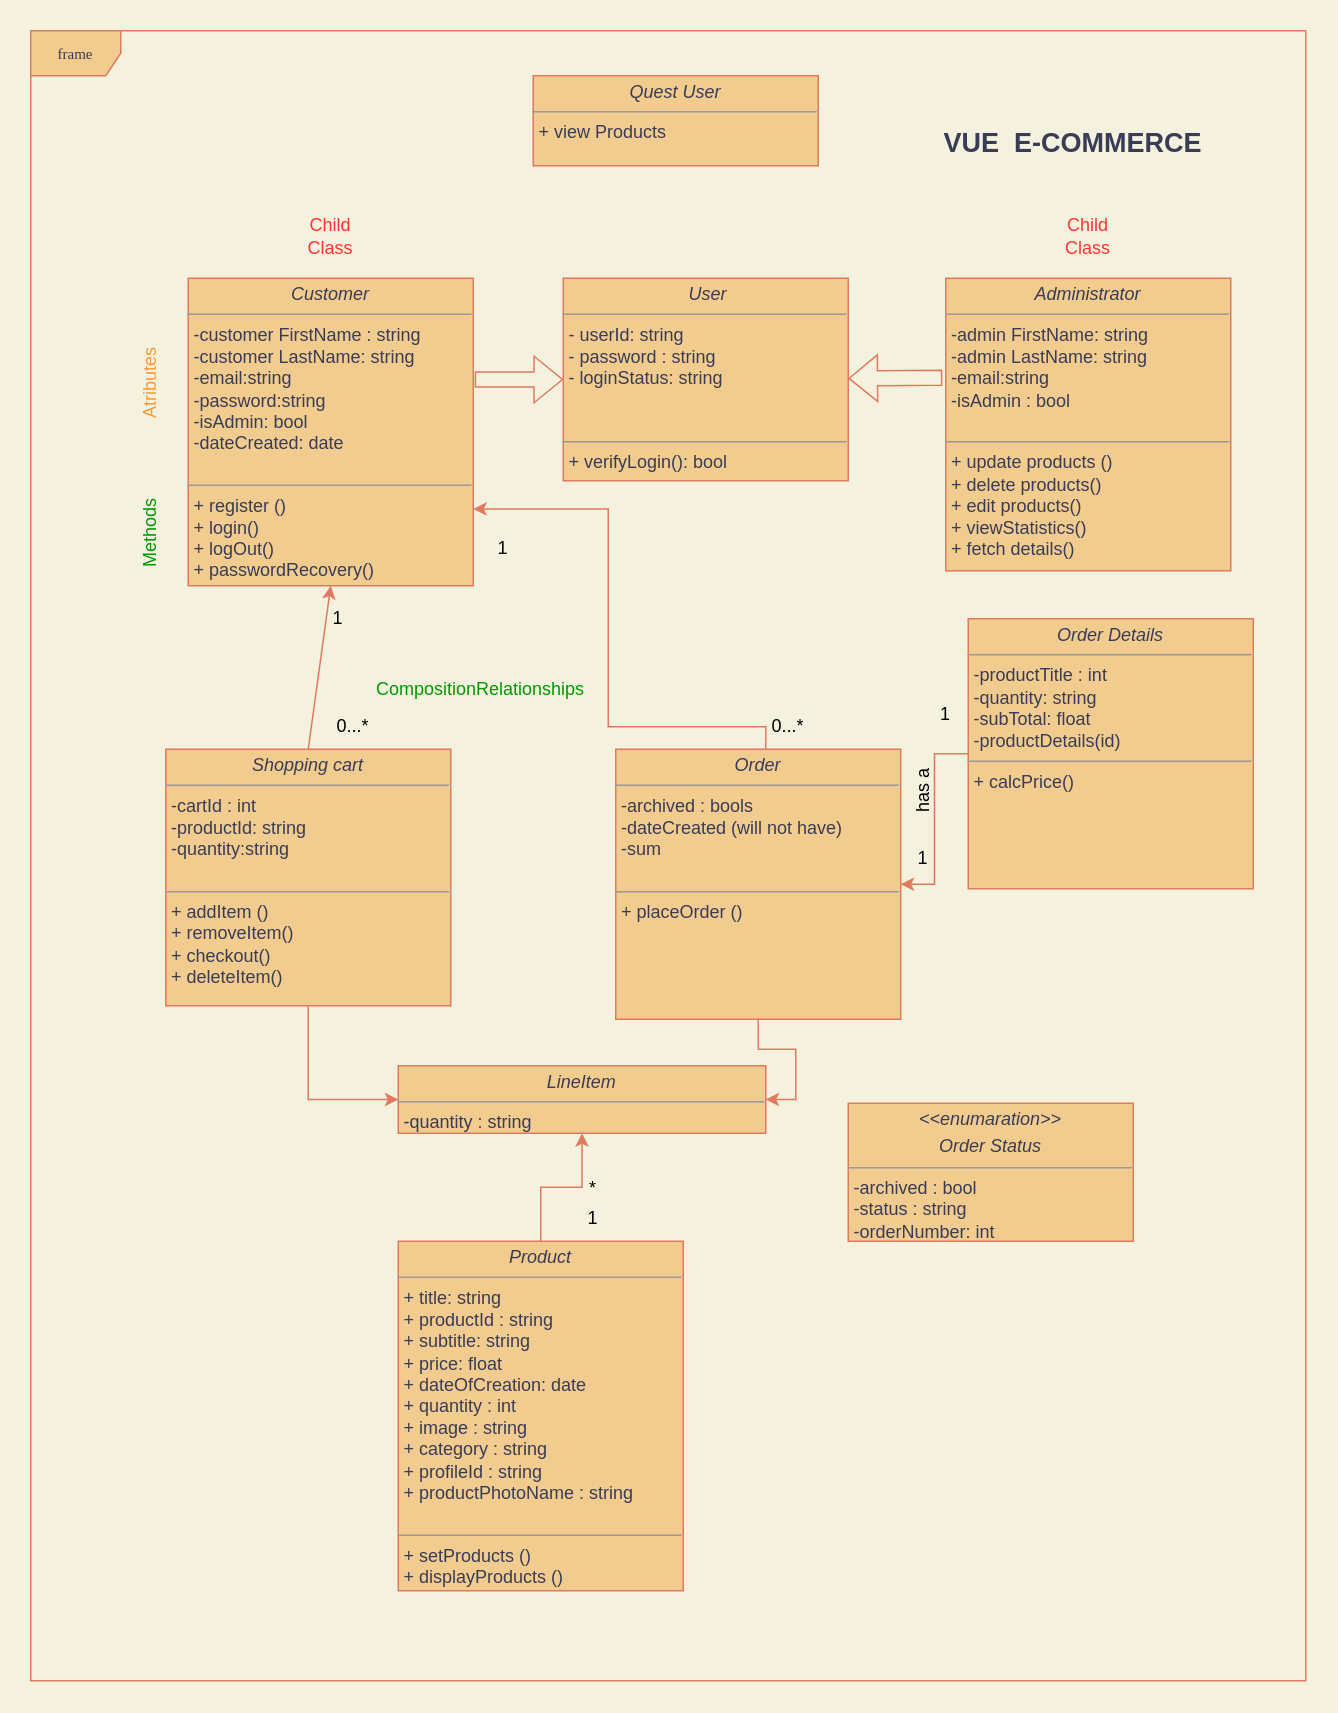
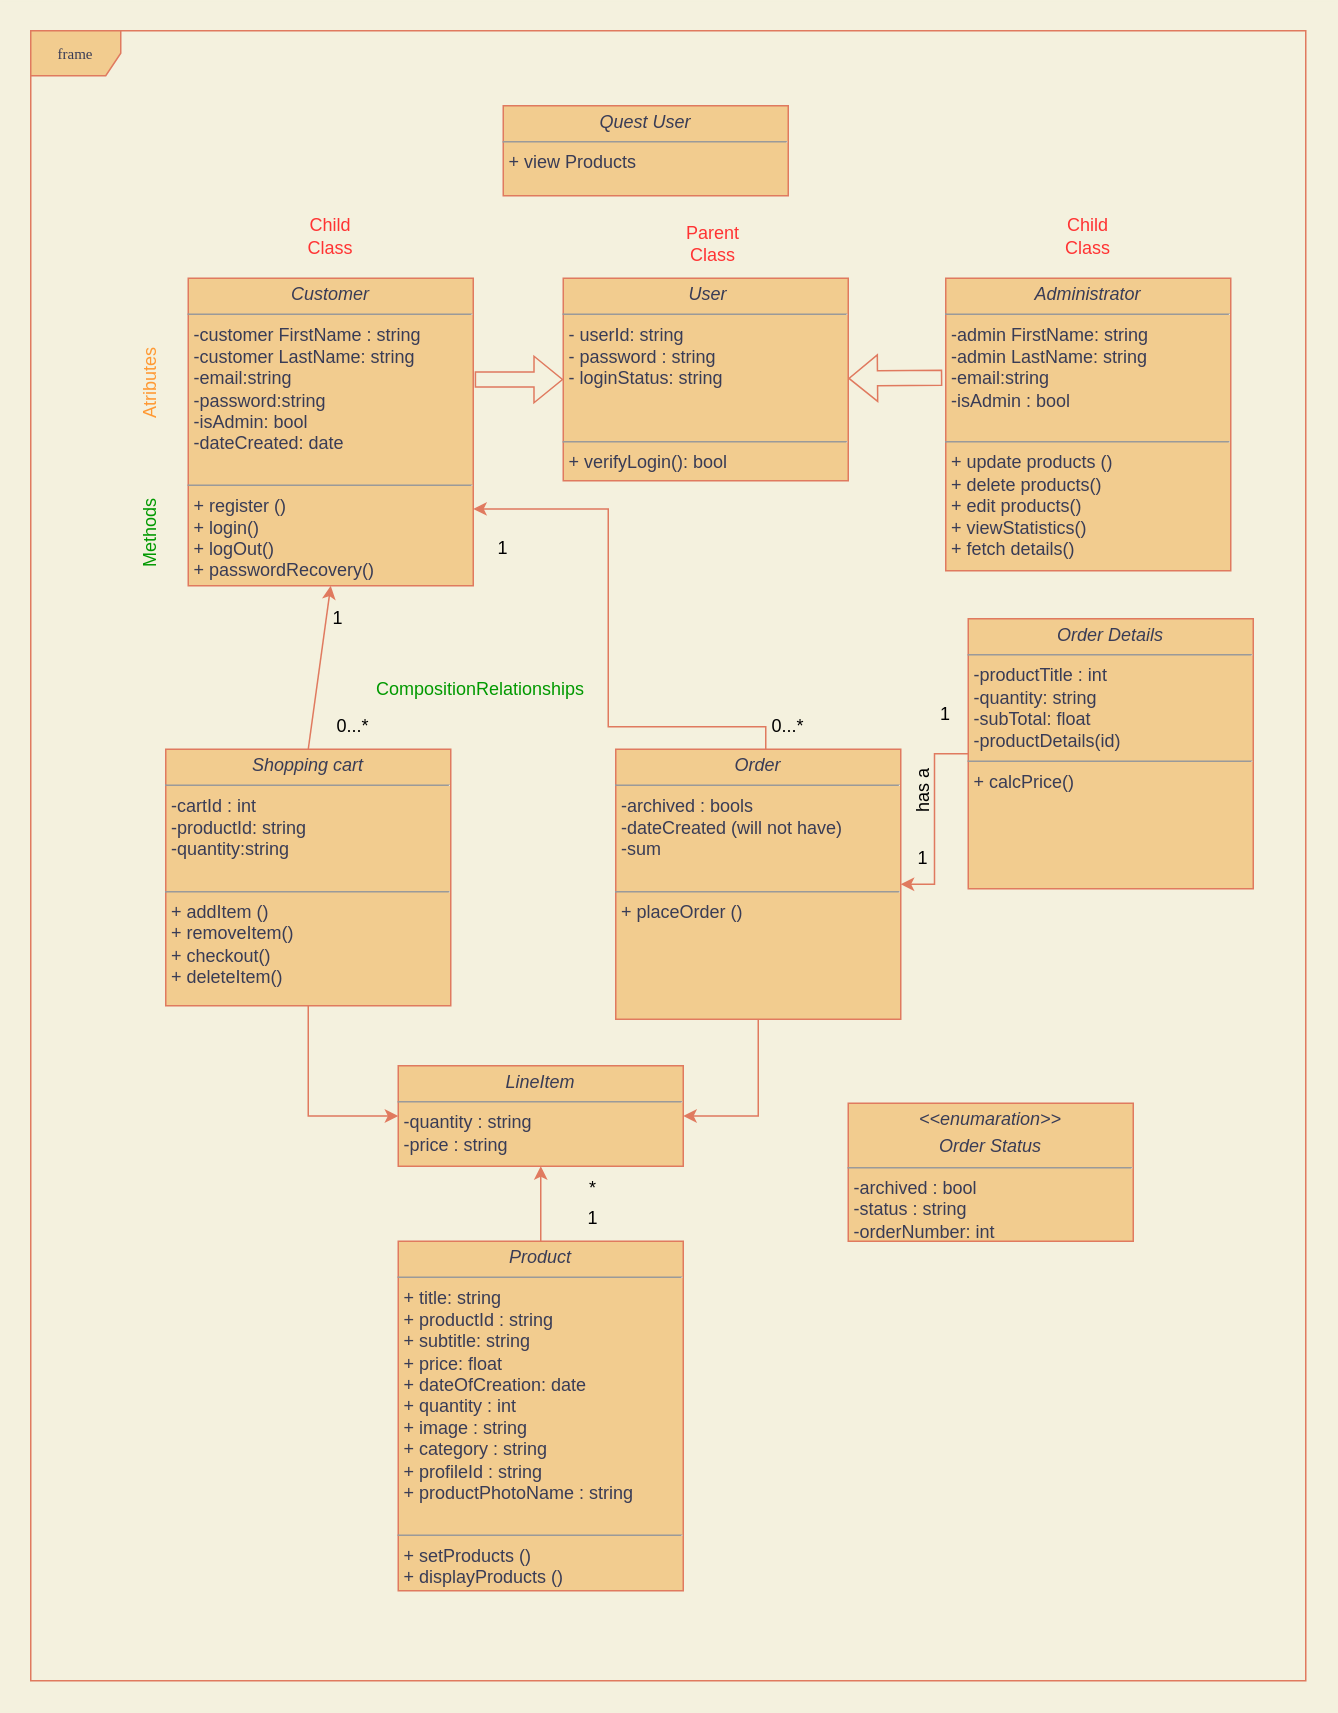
node "Quest User + view Products": moved (676, 121) -> (646, 151)
node "VUE E-COMMERCE": removed
node "Parent Class": added
node "LineItem -quantity : string -price : string": size 368x68 -> 285x101
